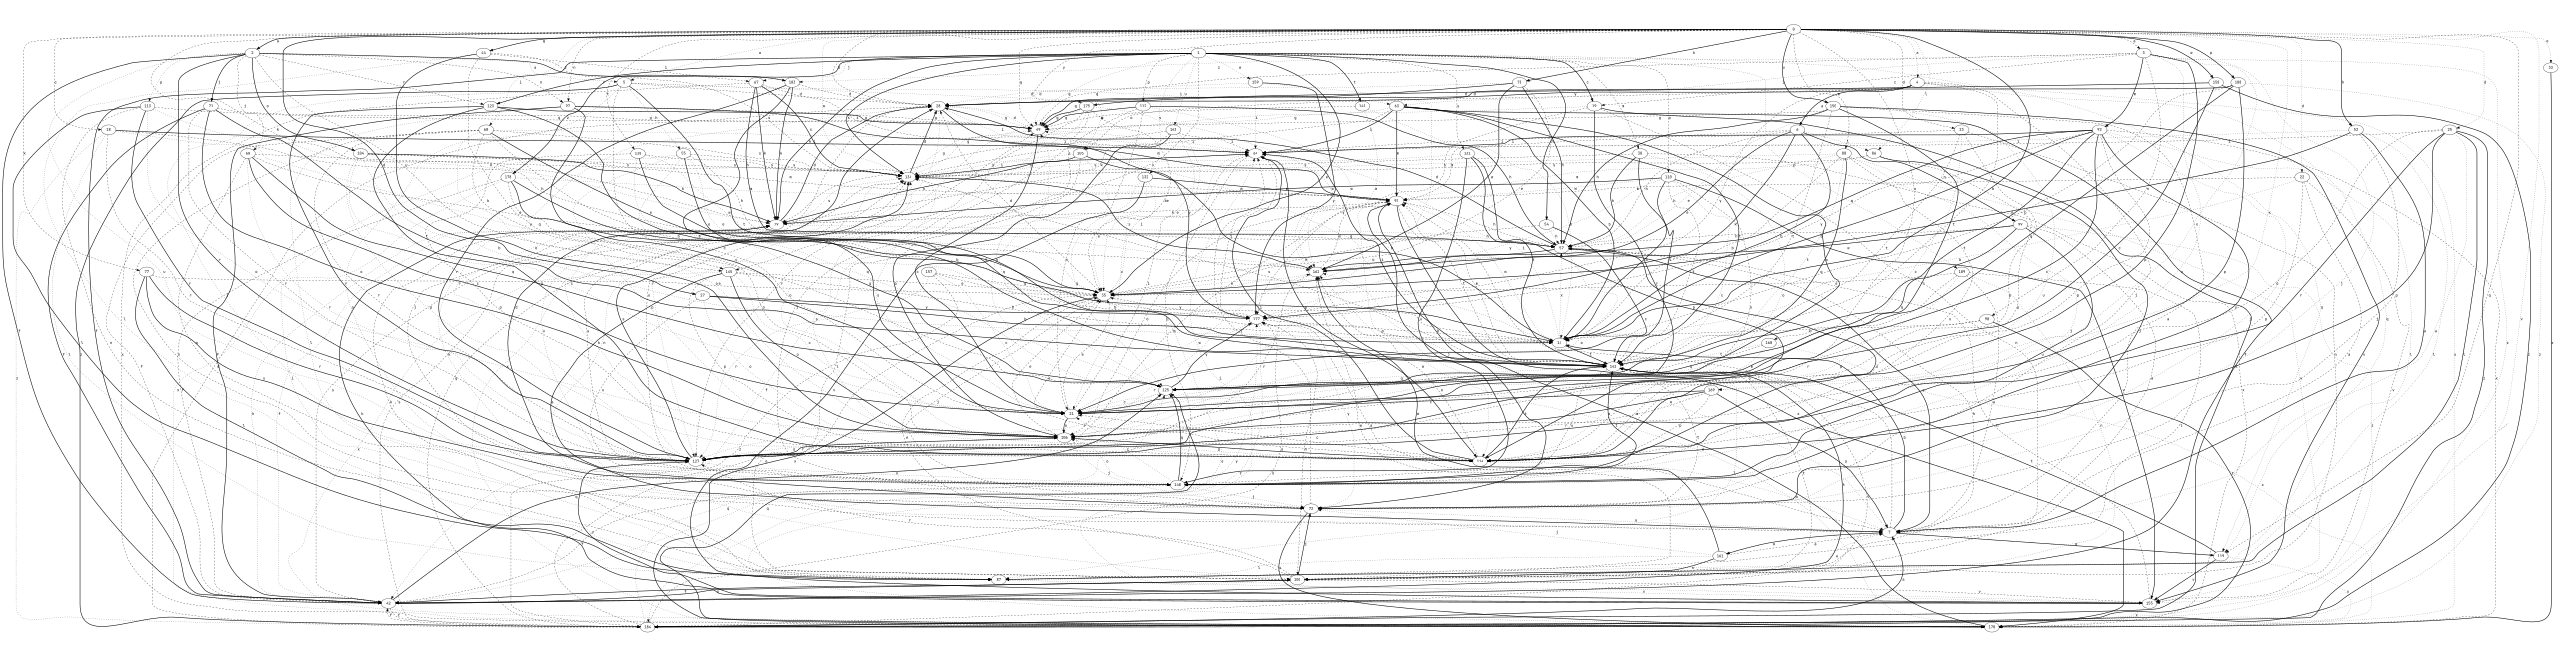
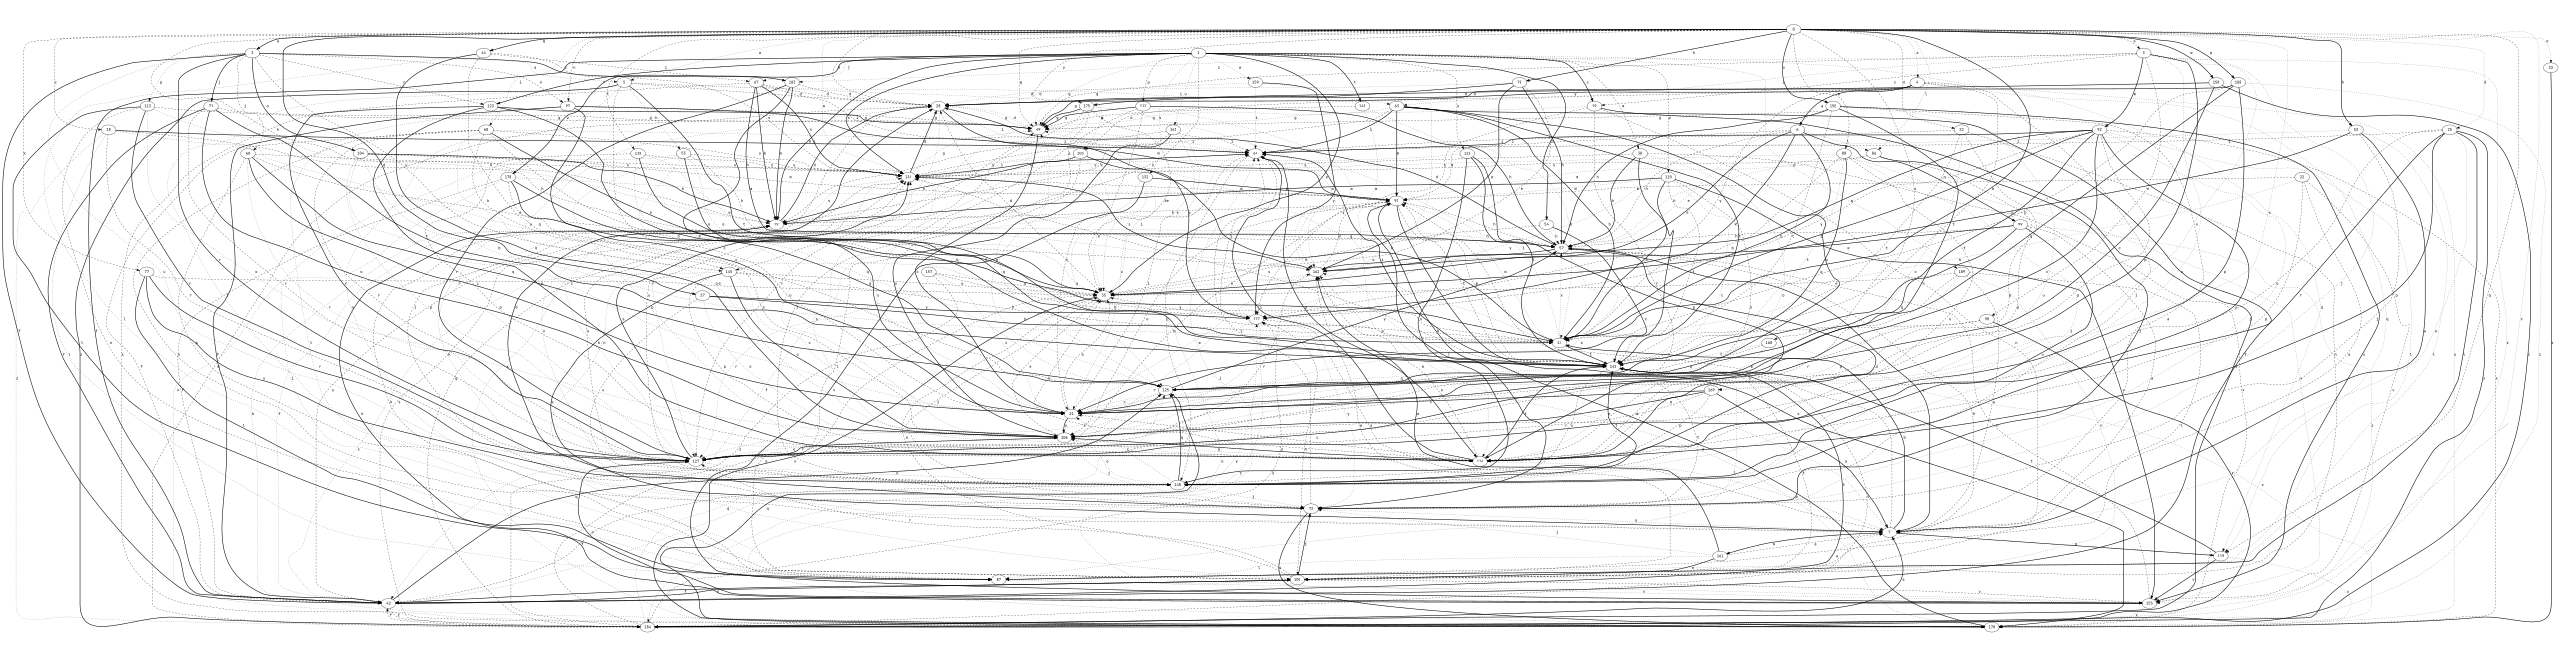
edge "0" -> "22": removed, label "d"
edge "67" -> "28": added, label "d"
edge "63" -> "134": now "63" -> "49"
edge "125" -> "177": now "125" -> "57"
edge "19" -> "127": style bold -> dashed
